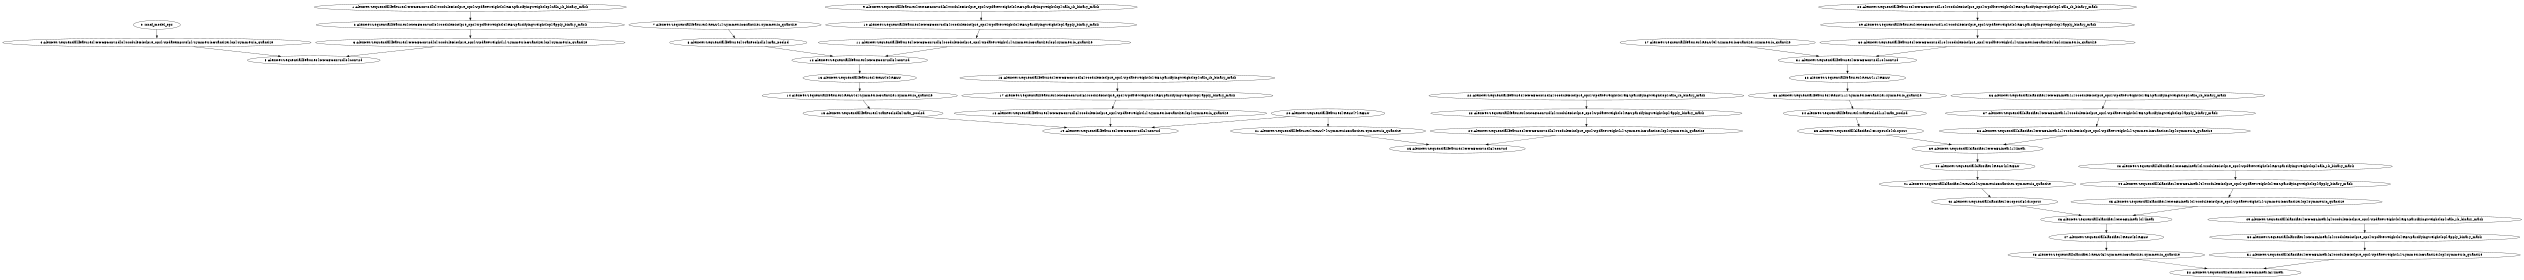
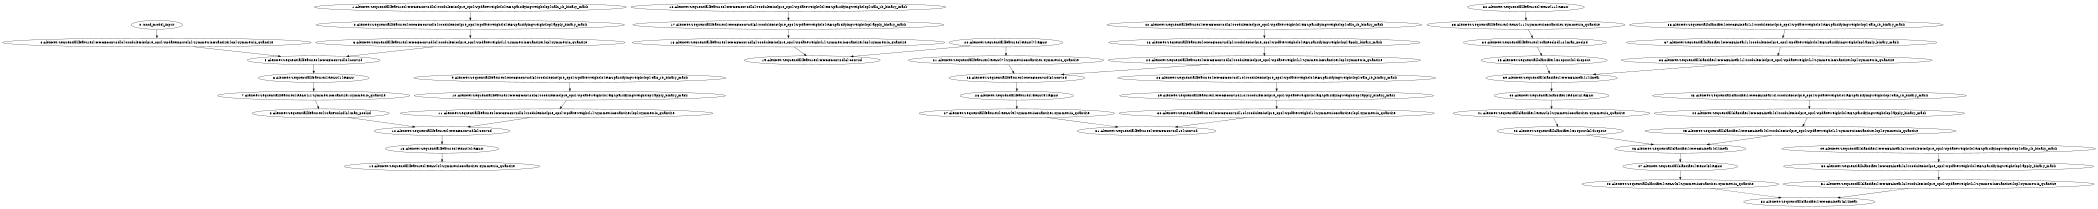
node "0 /nncf_model_ops": label "0 /nncf_model_ops" -> "0 /nncf_model_input"
edge "31 AlexNet/Sequential[features]/NNCFConv2d[10]/conv2d" -> "32 AlexNet/Sequential[features]/ReLU[11]/RELU": removed
node "6 AlexNet/Sequential[features]/ReLU[1]/RELU": added
node "26 AlexNet/Sequential[features]/ReLU[9]/RELU": added
node "15 AlexNet/Sequential[features]/MaxPool2d[5]/max_pool2d": removed
